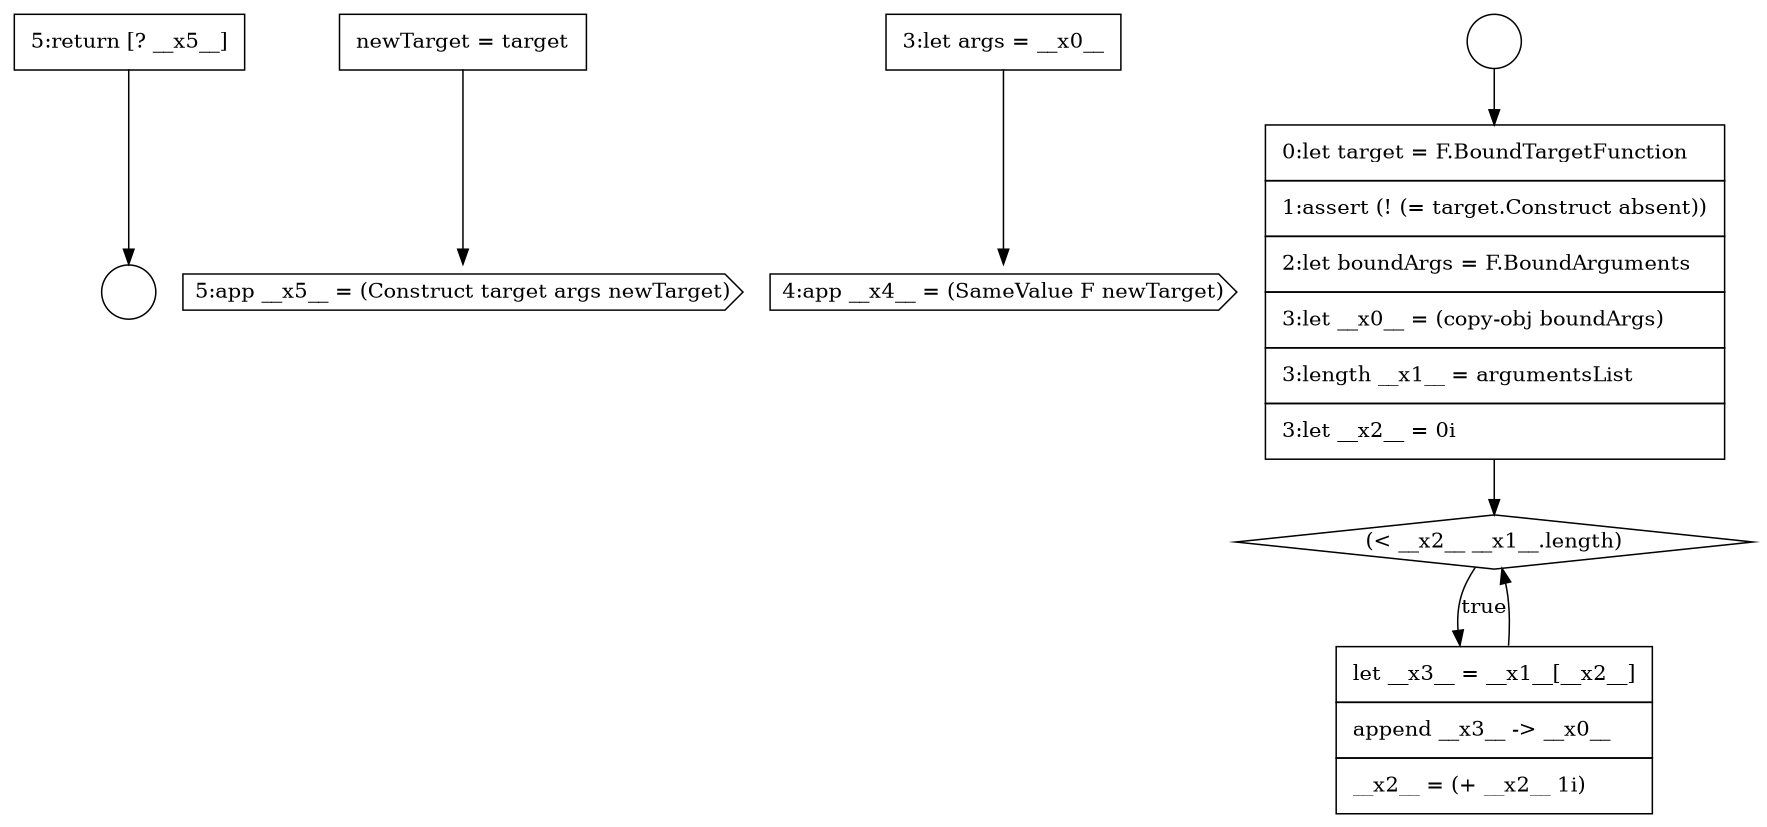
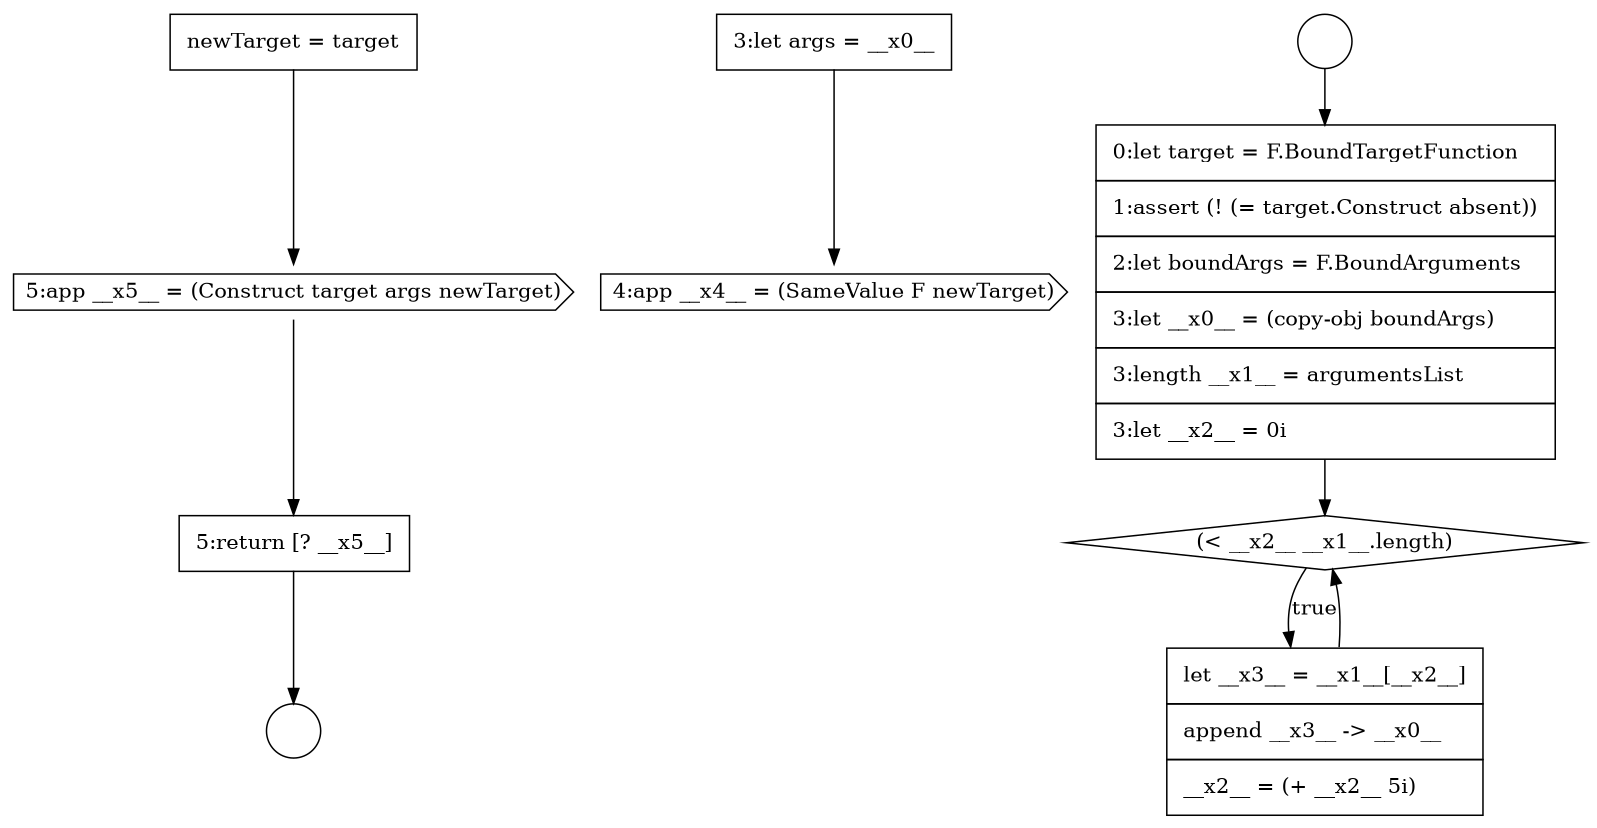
edge "5:app __x5__ = (Construct target args newTarget)" -> "5:return [? __x5__]": added
node "let __x3__ = __x1__[__x2__]": text "__x2__ = (+ __x2__ 1i)" -> "__x2__ = (+ __x2__ 5i)"
